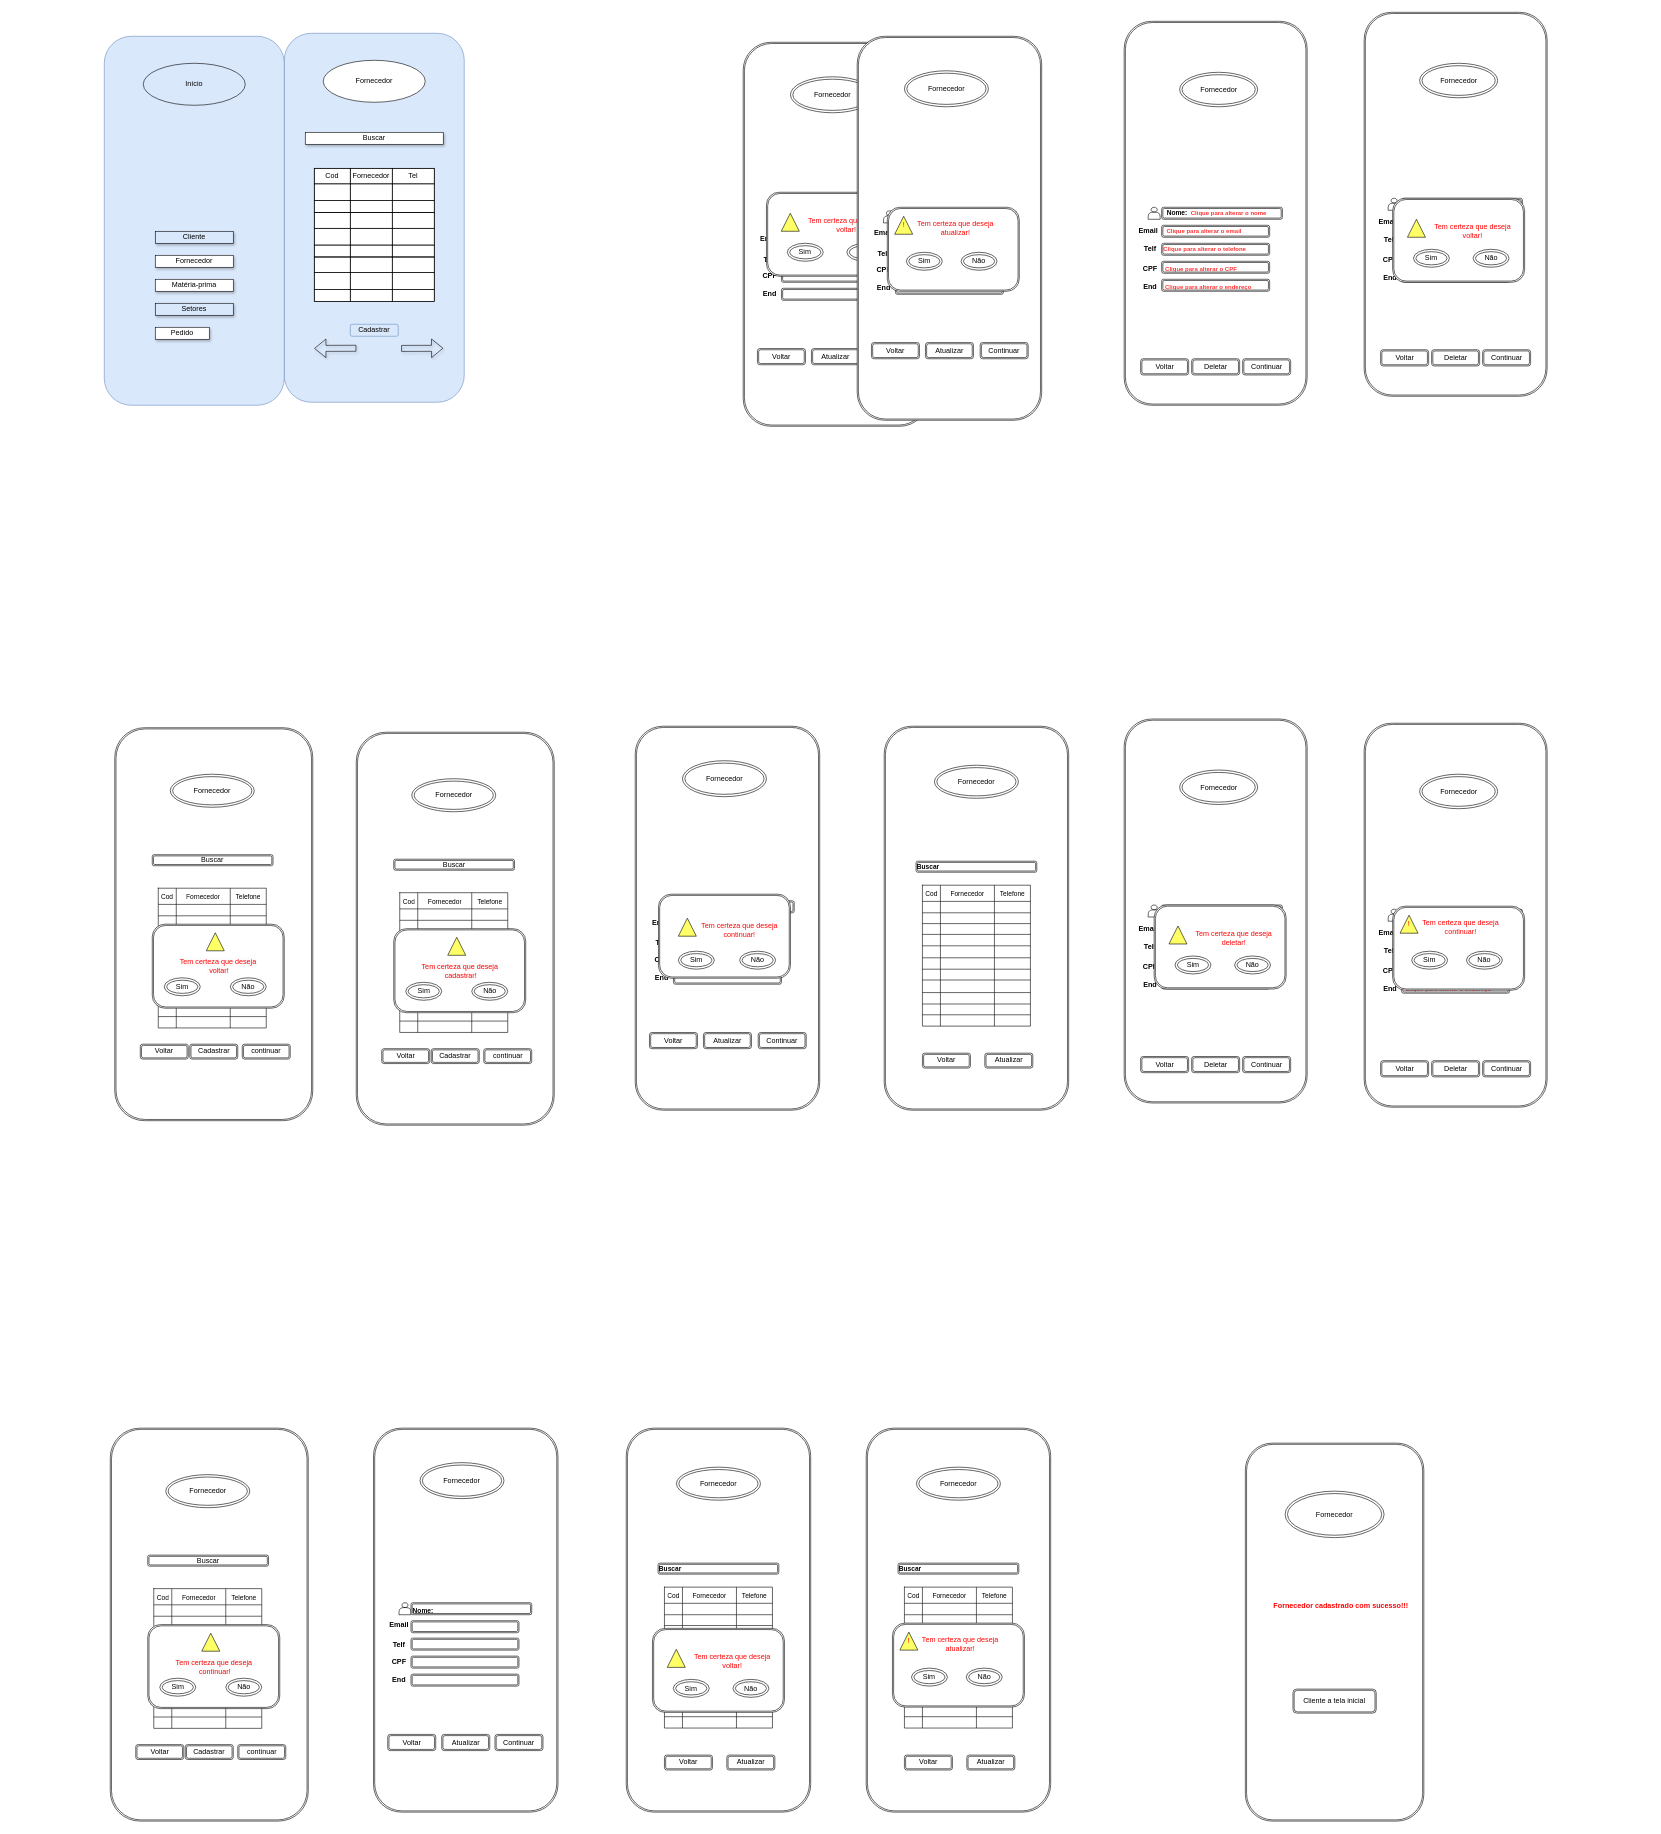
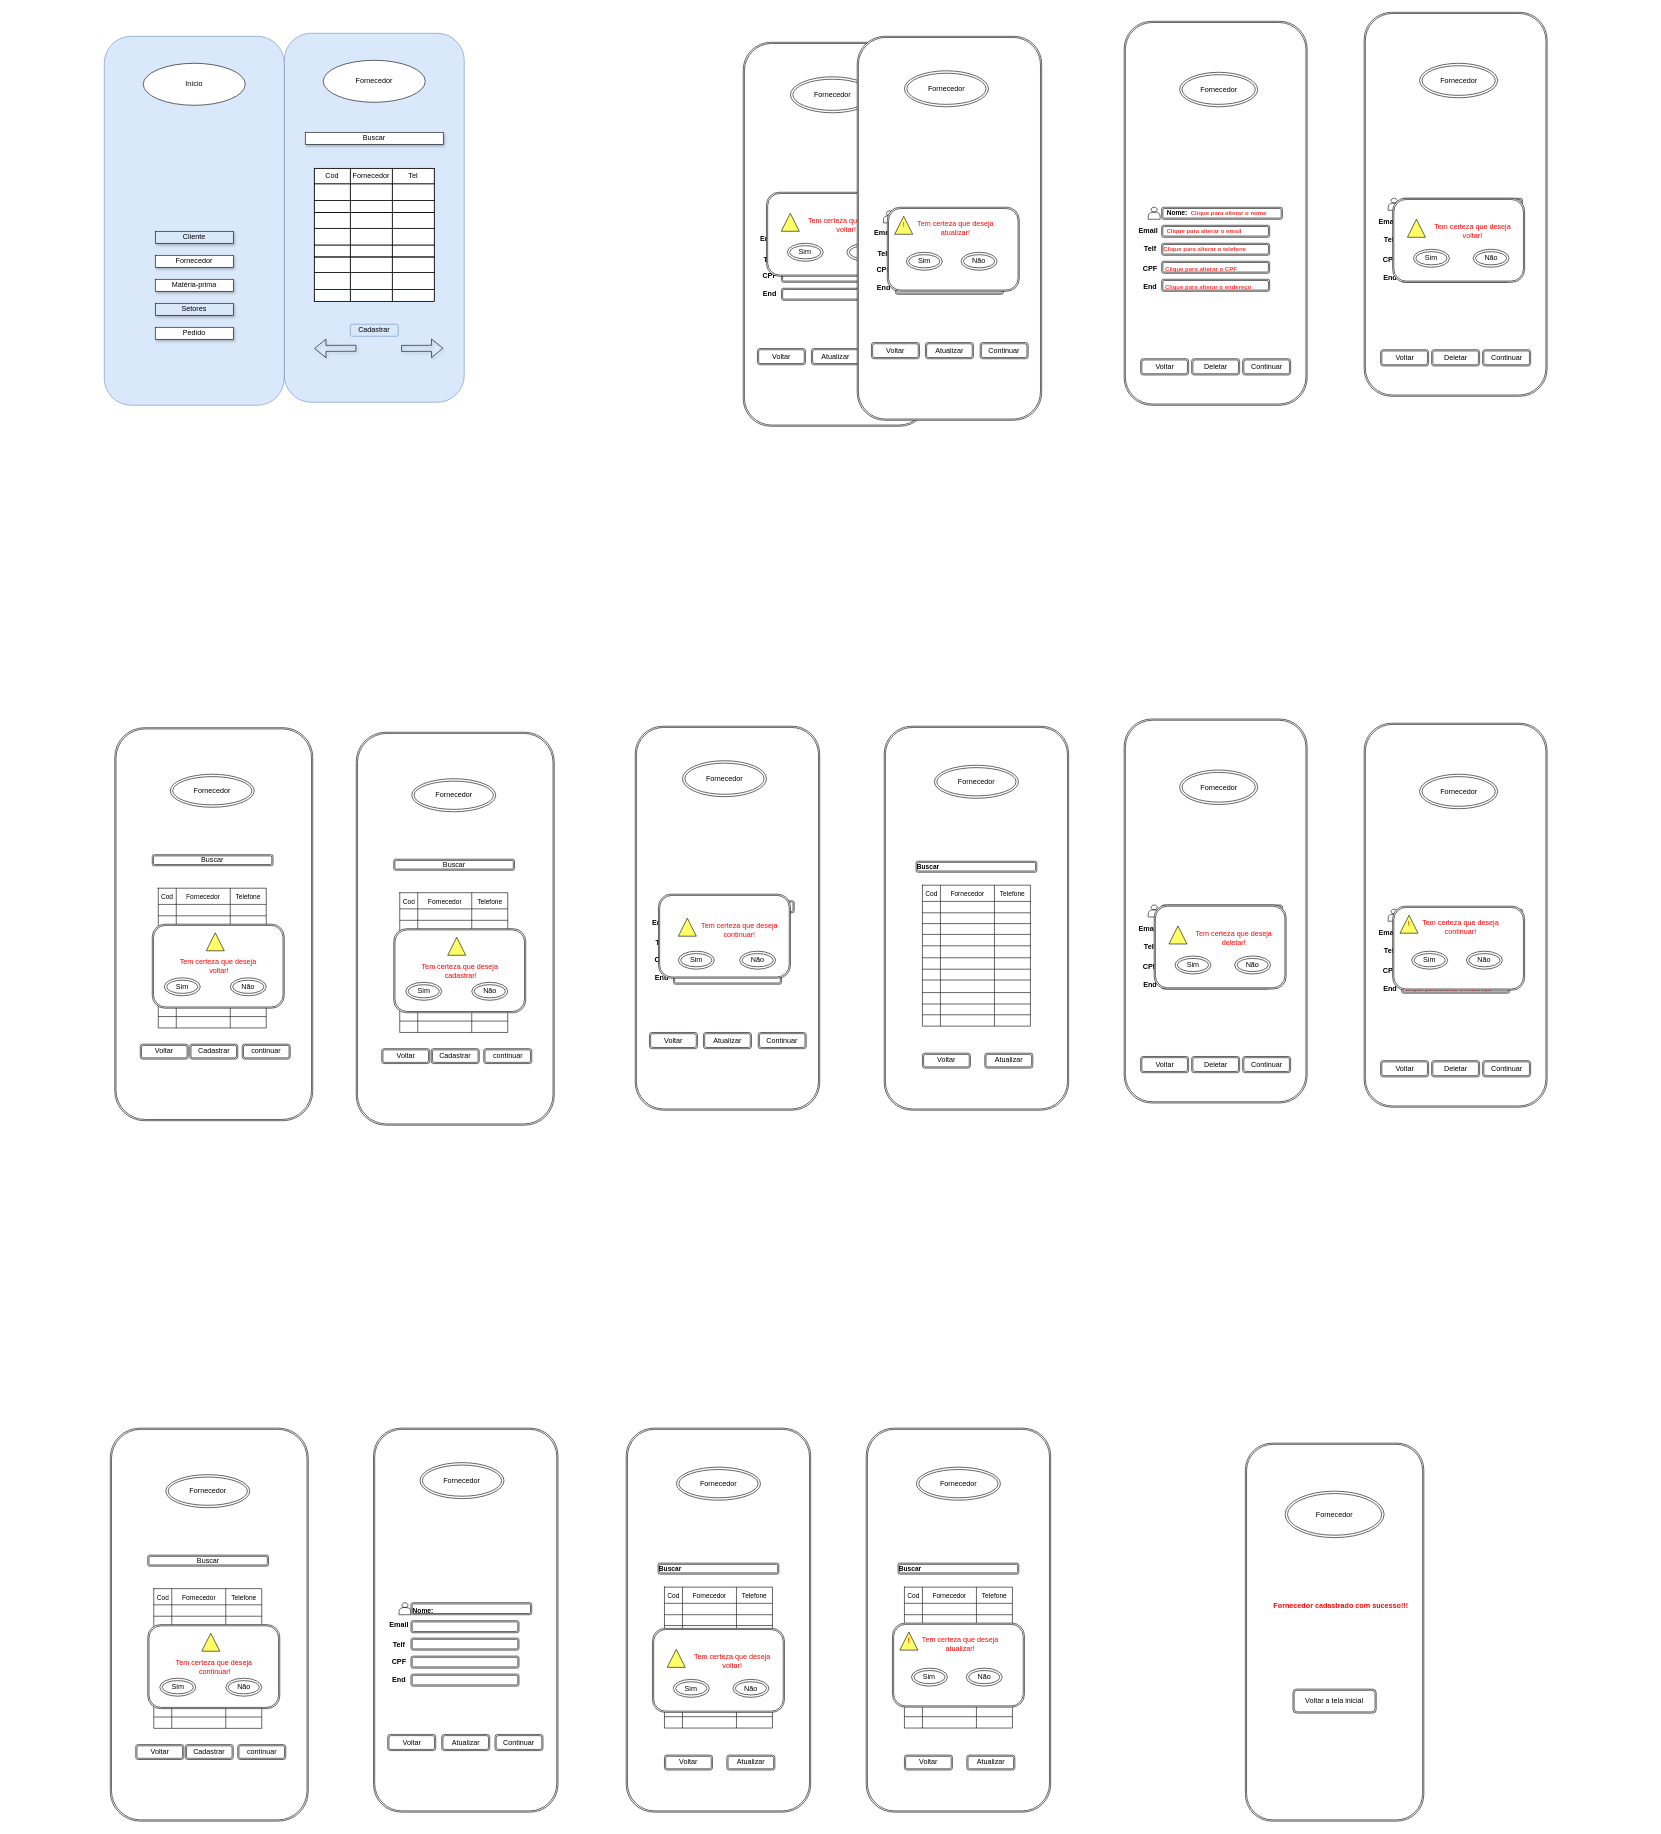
node "Início": fillcolor #dae8fc -> #ffffff
node "Pedido": size 54x12 -> 78x12
node "Cliente a tela inicial": label "Cliente a tela inicial" -> "Voltar a tela inicial"
